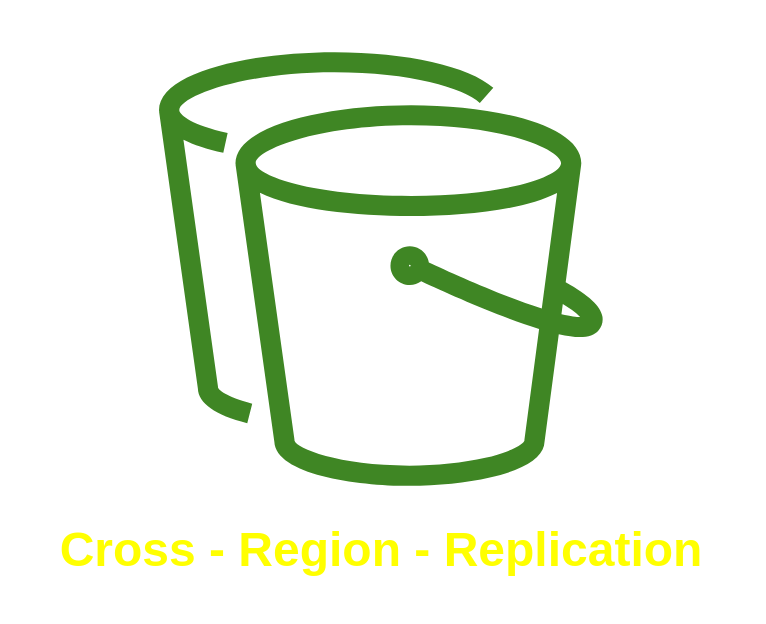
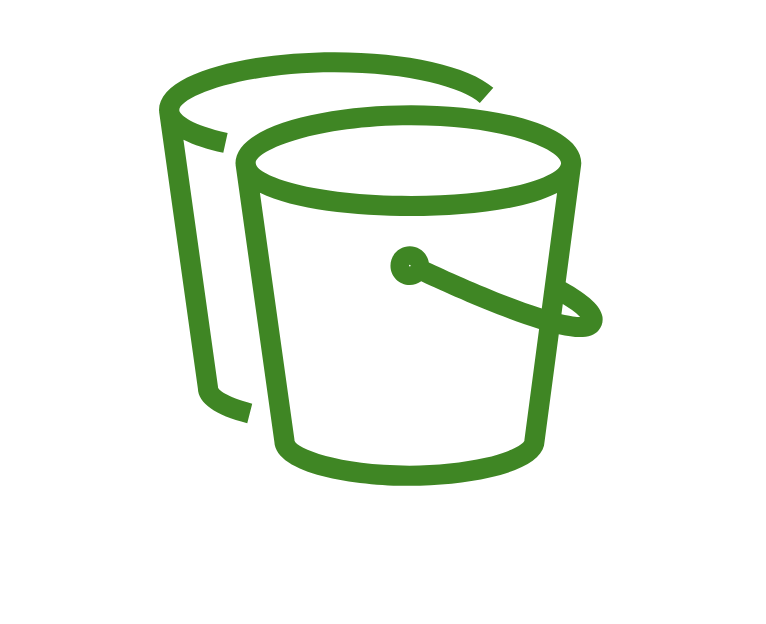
node "Cross - Region - Replication": removed
